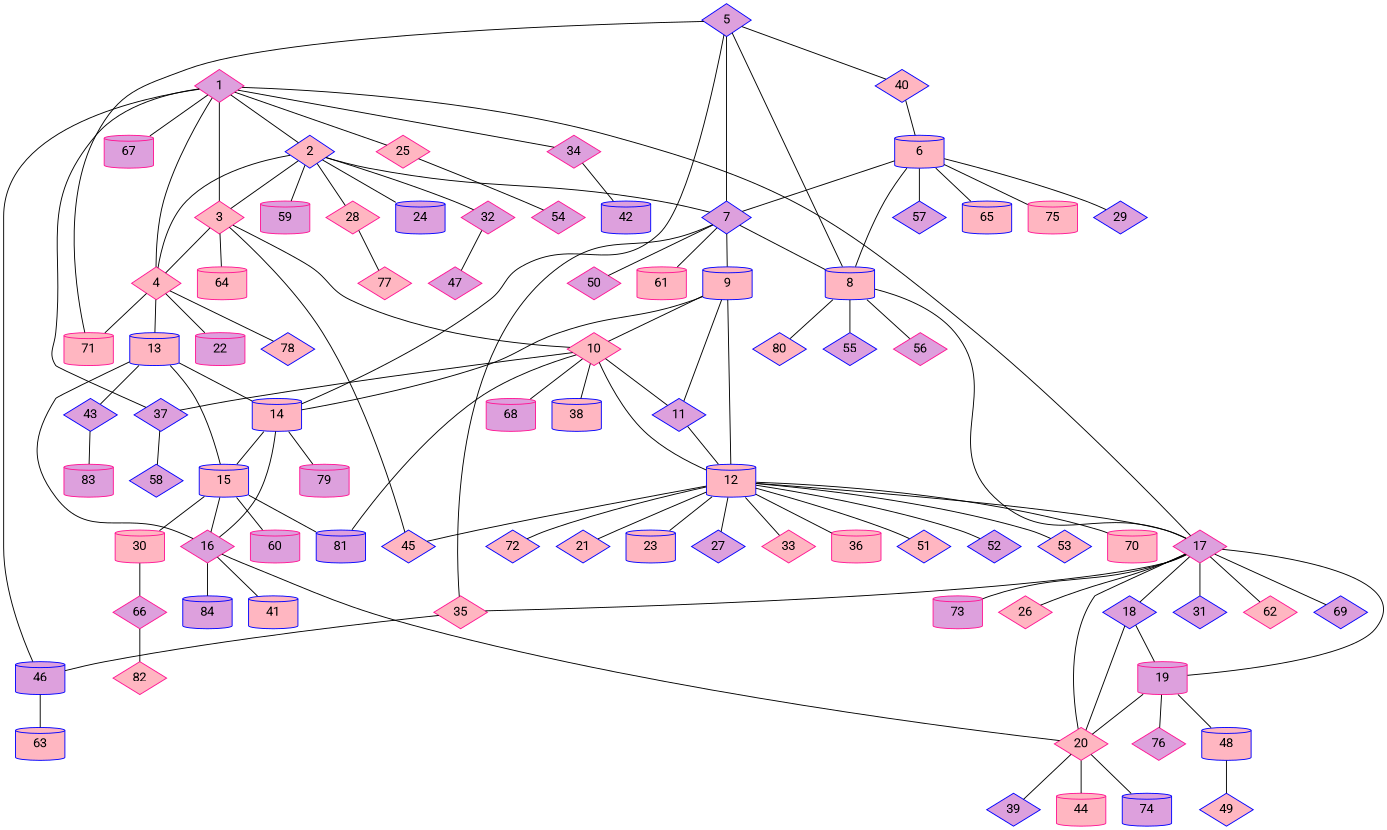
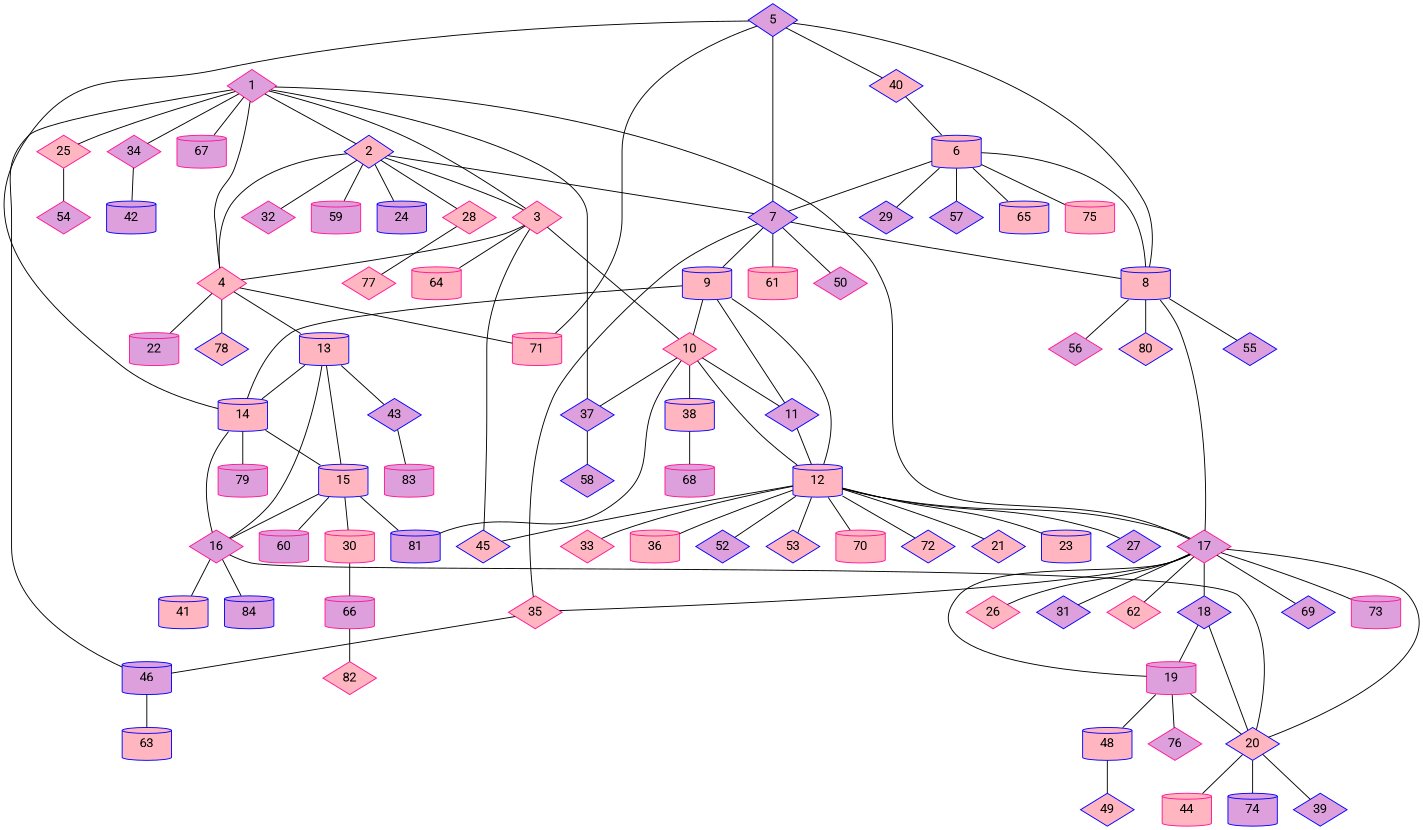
node "47": removed
edge "10" -- "68": now "38" -- "68"
node "51": removed
node "66": shape diamond -> cylinder
node "20": color deeppink -> blue
